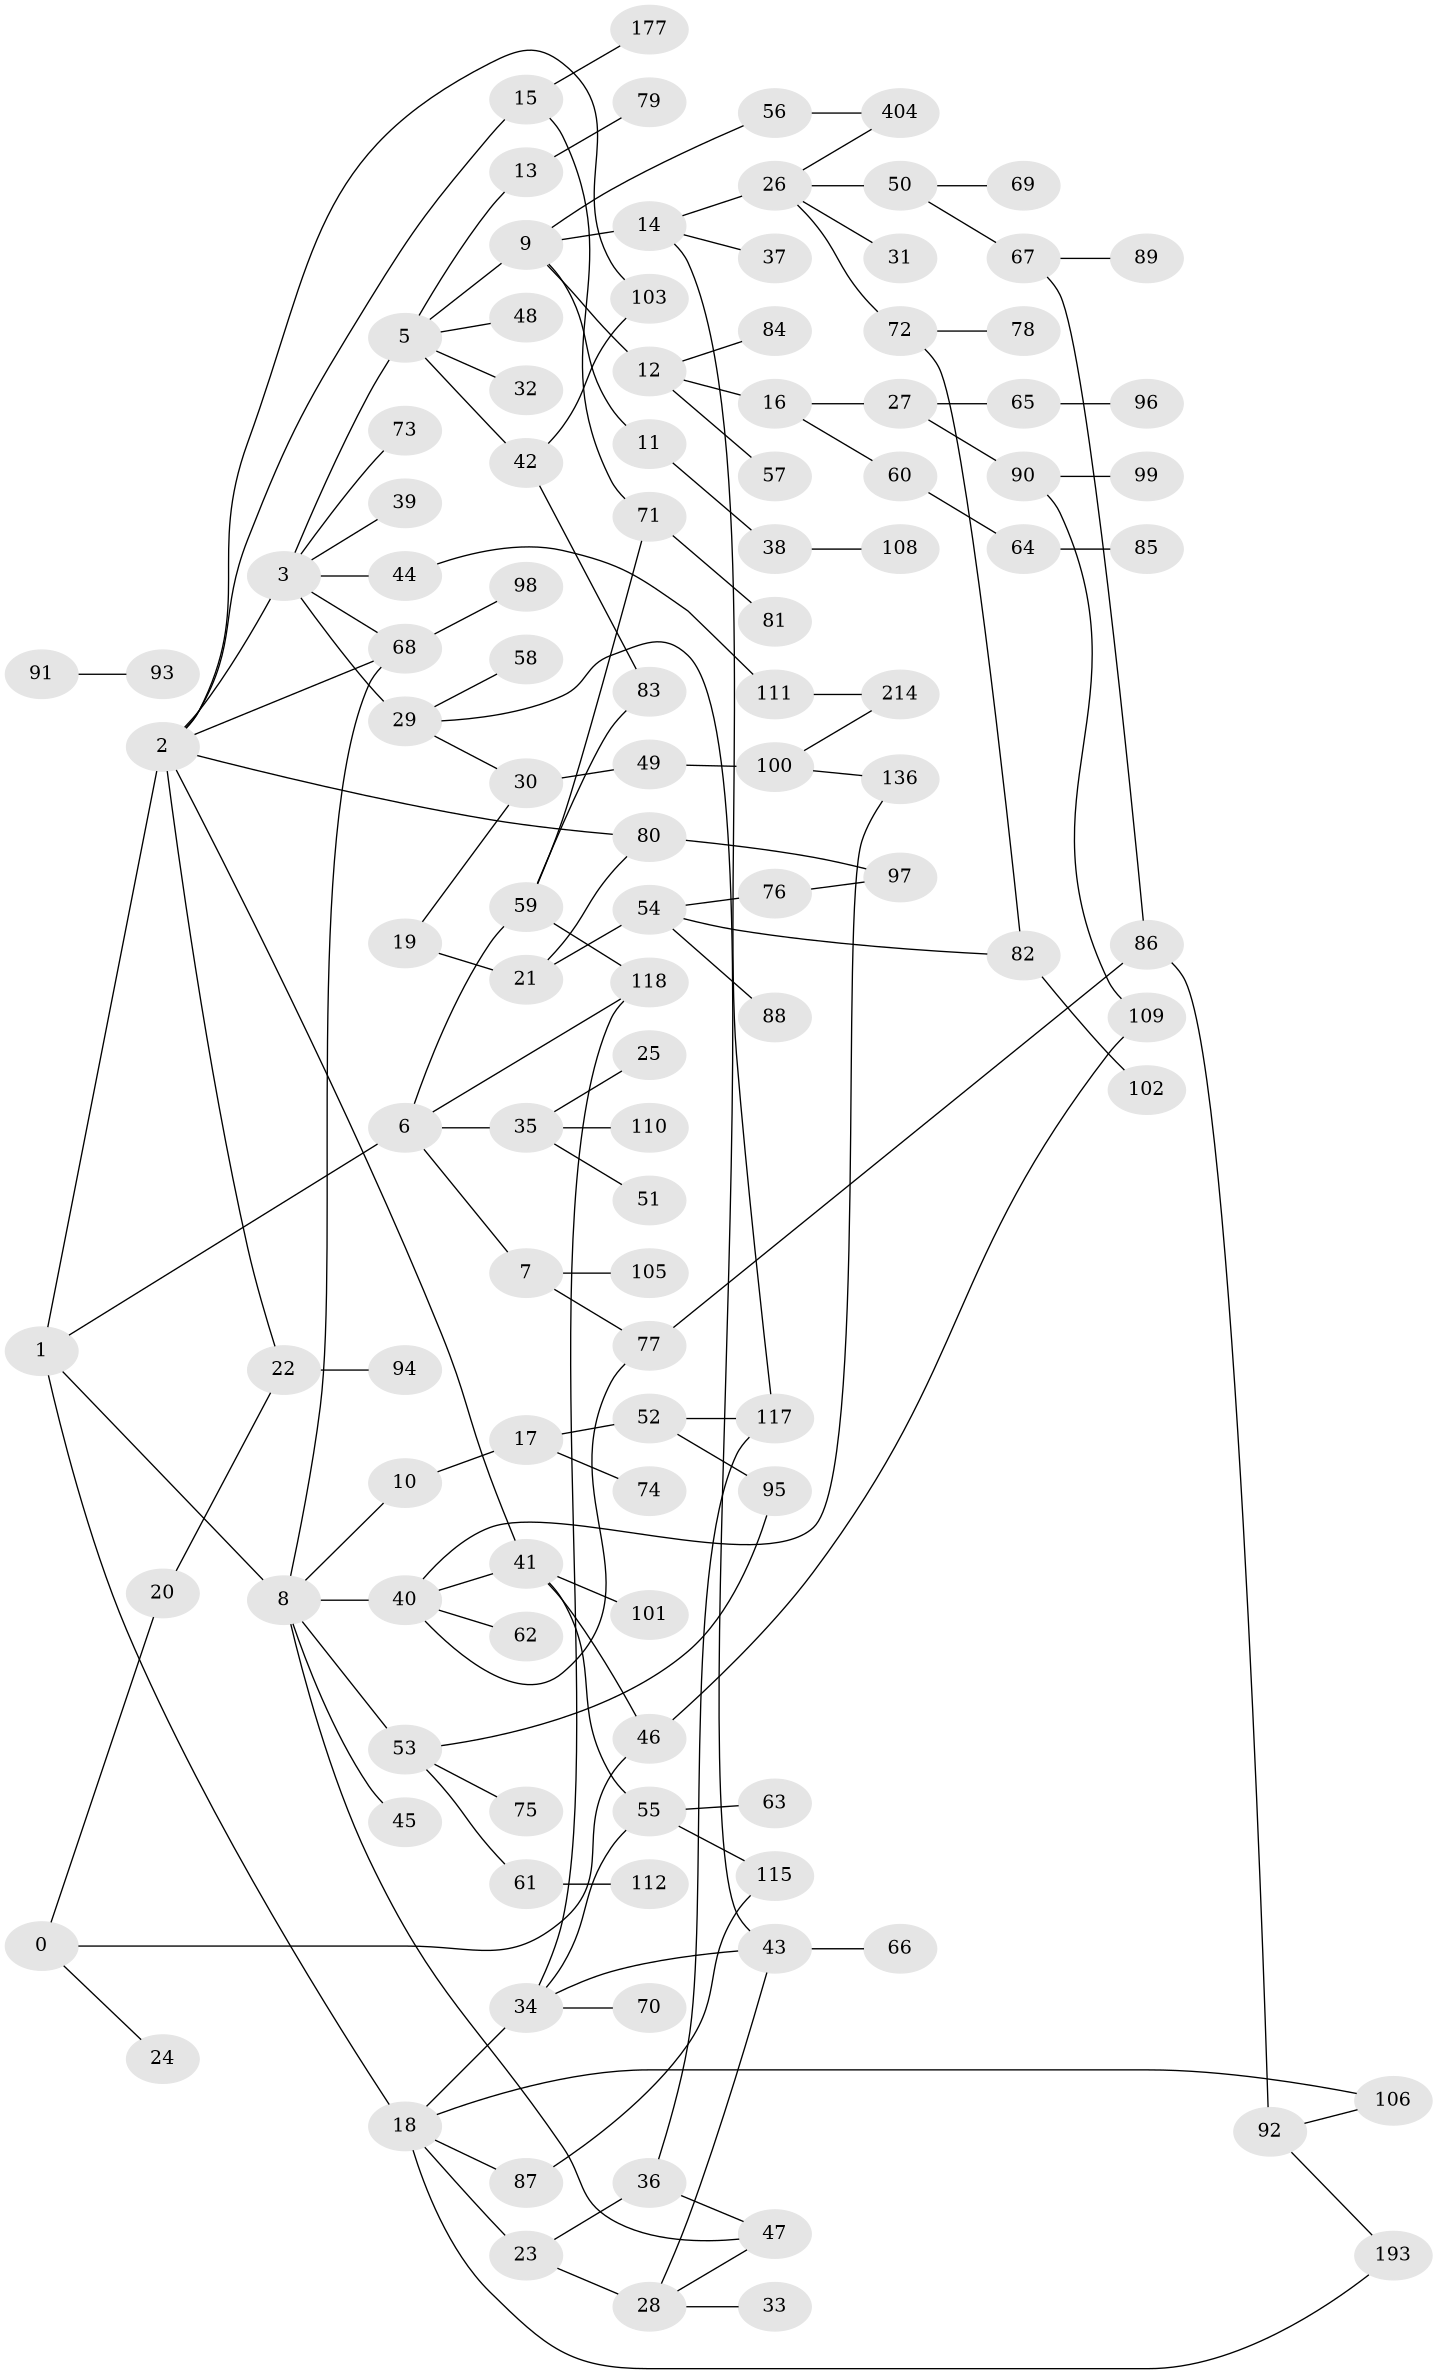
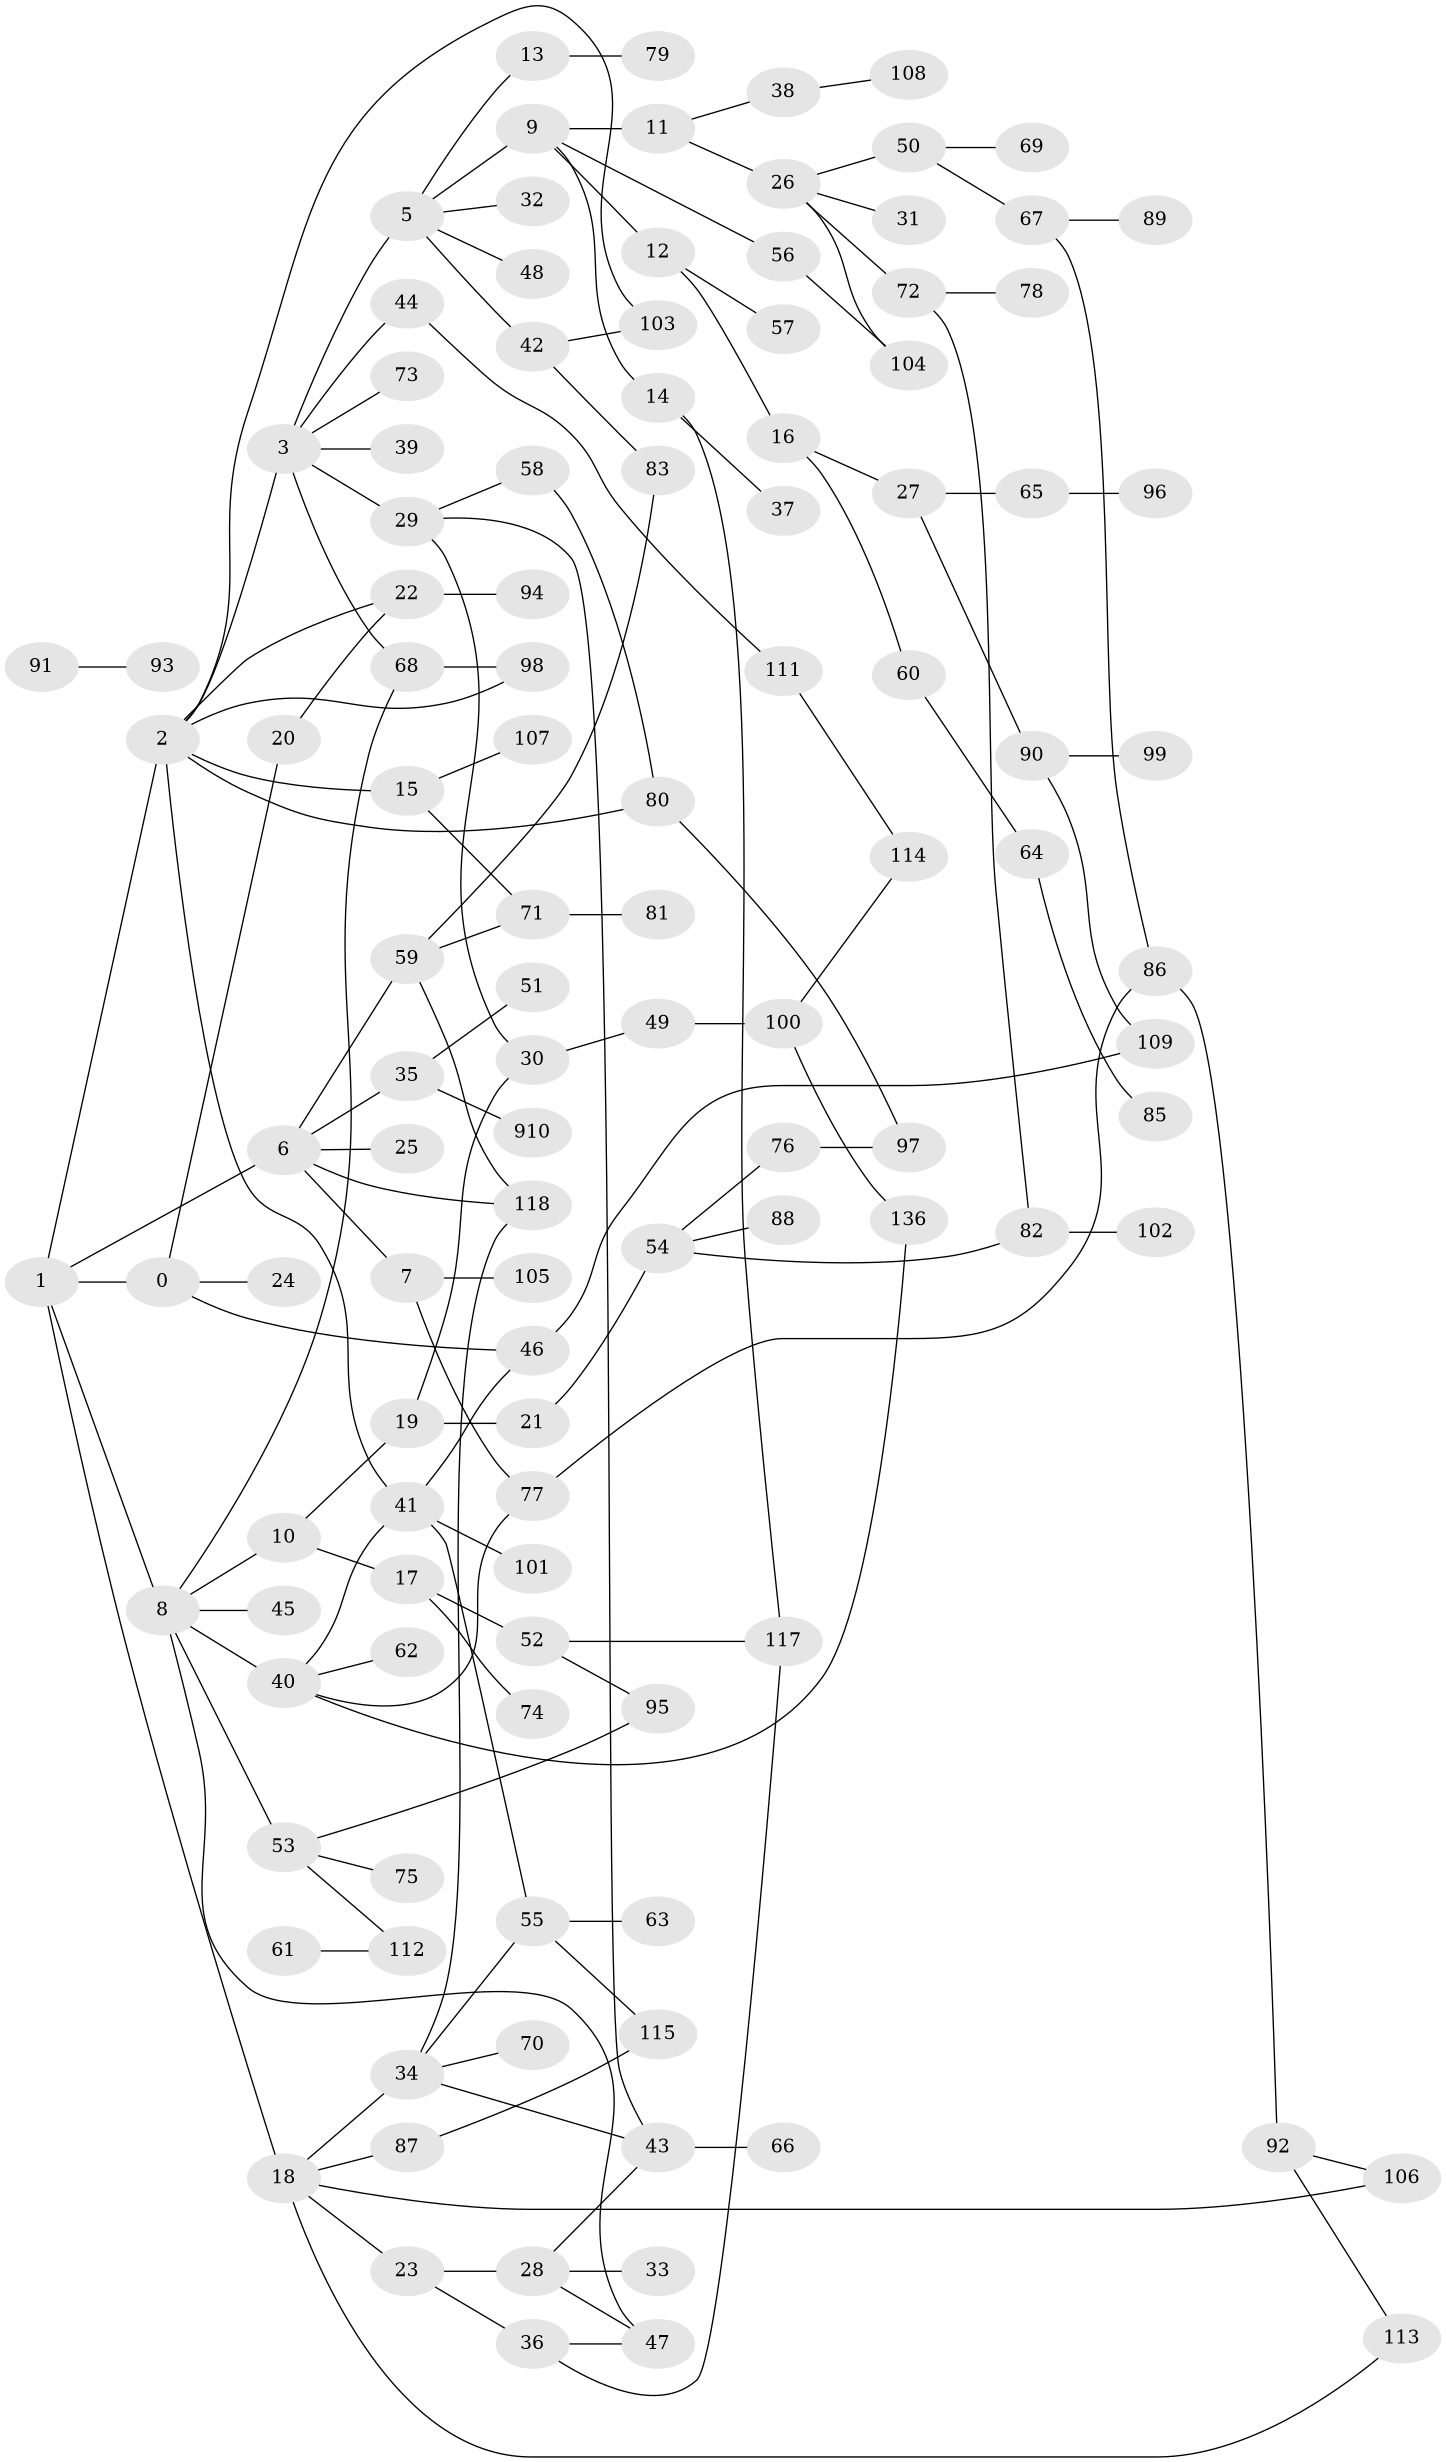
node "177": label "177" -> "107"
node "404": label "404" -> "104"
edge "26" -- "14": now "26" -- "11"
node "84": removed
node "214": label "214" -> "114"
edge "68" -- "2": now "98" -- "2"
edge "80" -- "21": now "80" -- "58"
edge "25" -- "35": now "25" -- "6"
node "110": label "110" -> "910"
edge "1" -- "0": added
edge "19" -- "10": added
edge "53" -- "61": now "53" -- "112"
node "193": label "193" -> "113"
